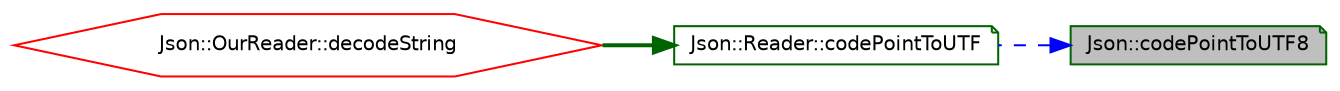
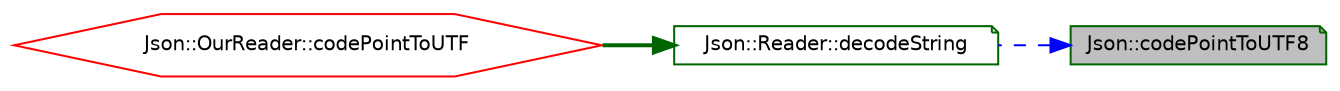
node "Json::OurReader::decodeString": label "Json::OurReader::decodeString" -> "Json::OurReader::codePointToUTF"
node "Json::Reader::codePointToUTF": label "Json::Reader::codePointToUTF" -> "Json::Reader::decodeString"
